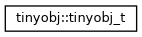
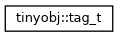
node "tinyobj::tinyobj_t": label "tinyobj::tinyobj_t" -> "tinyobj::tag_t"
